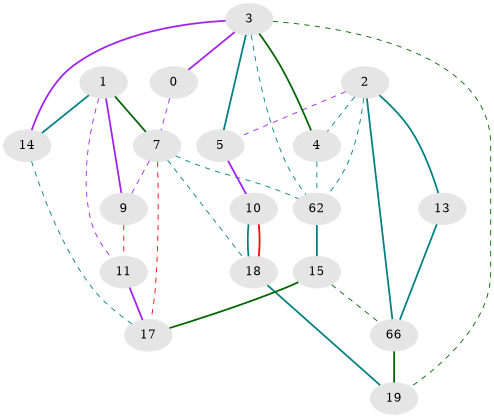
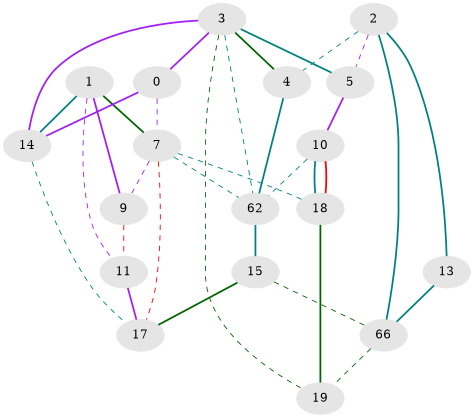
edge "0" -- "14": added
edge "2" -- "62": now "10" -- "62"
edge "4" -- "62": style dashed -> bold
edge "18" -- "19": color teal -> darkgreen
edge "66" -- "19": style bold -> dashed
